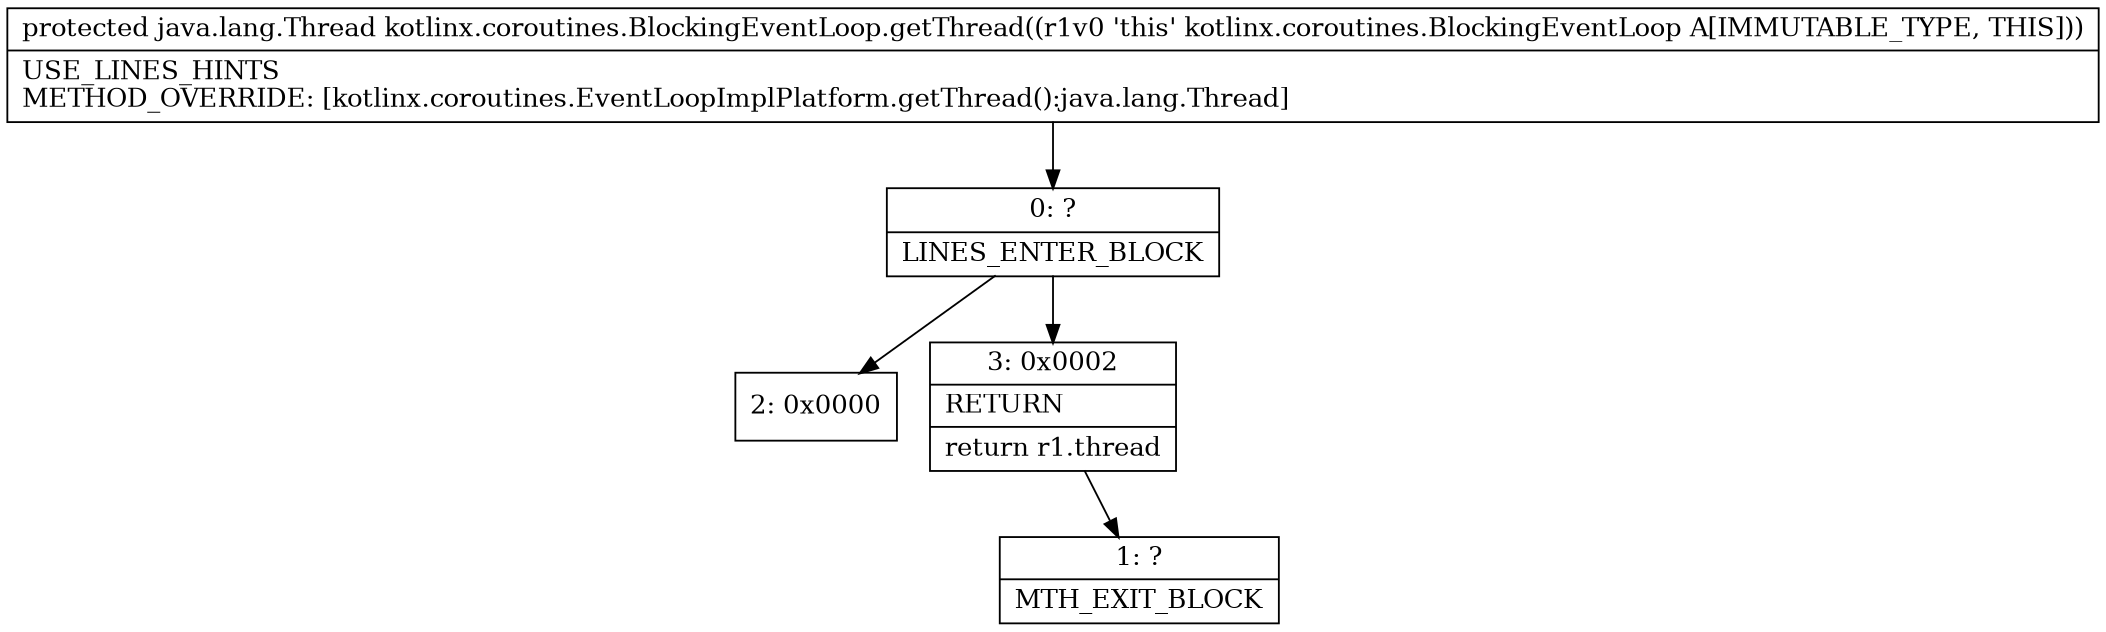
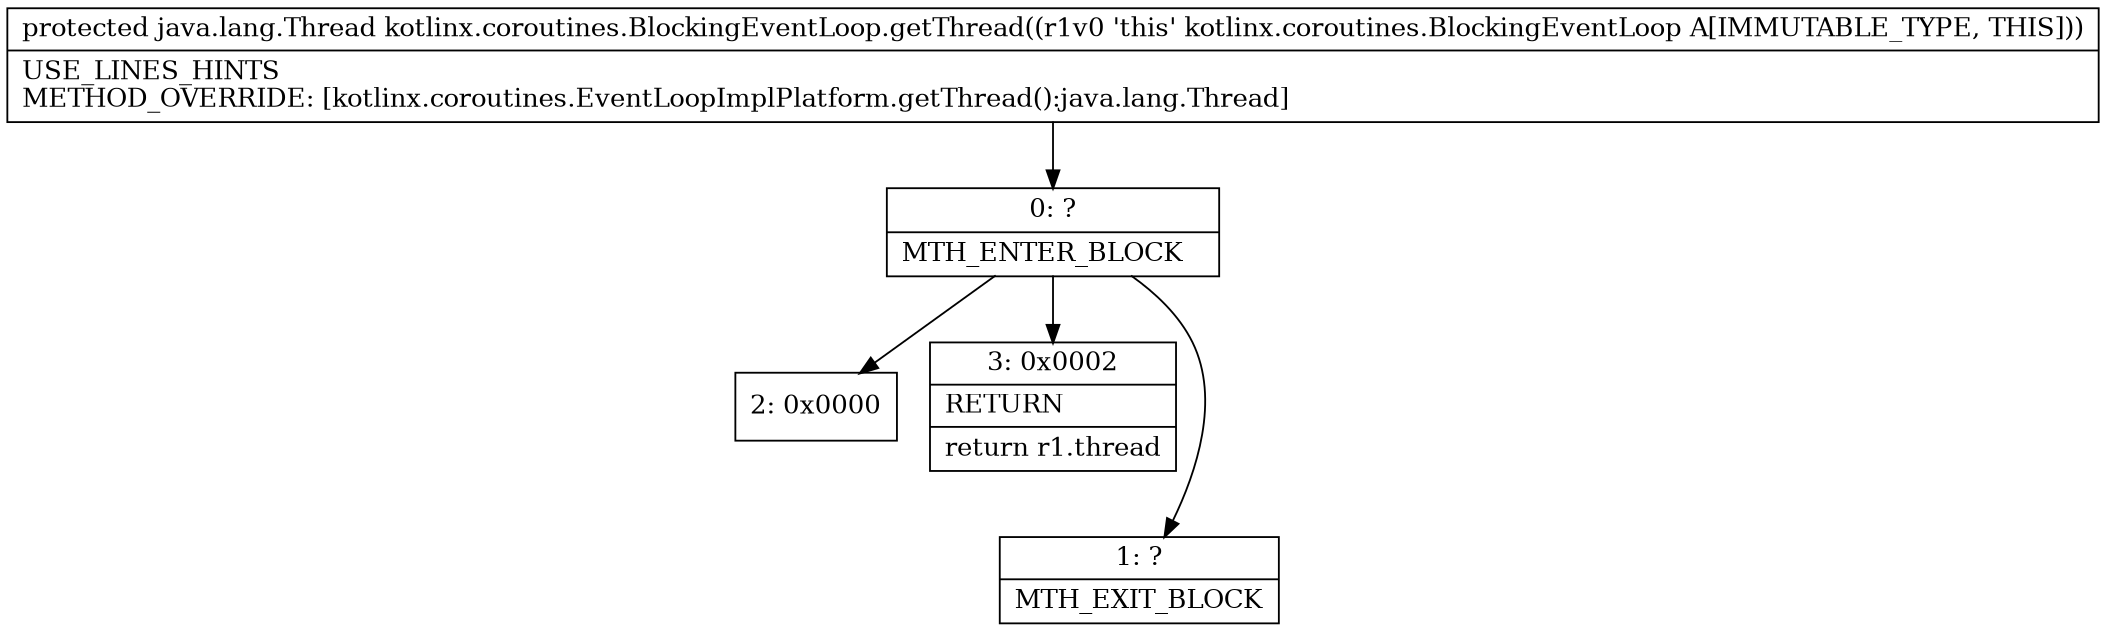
node "0: ?": text "LINES_ENTER_BLOCK" -> "MTH_ENTER_BLOCK"
edge "3: 0x0002" -> "1: ?": now "0: ?" -> "1: ?"
